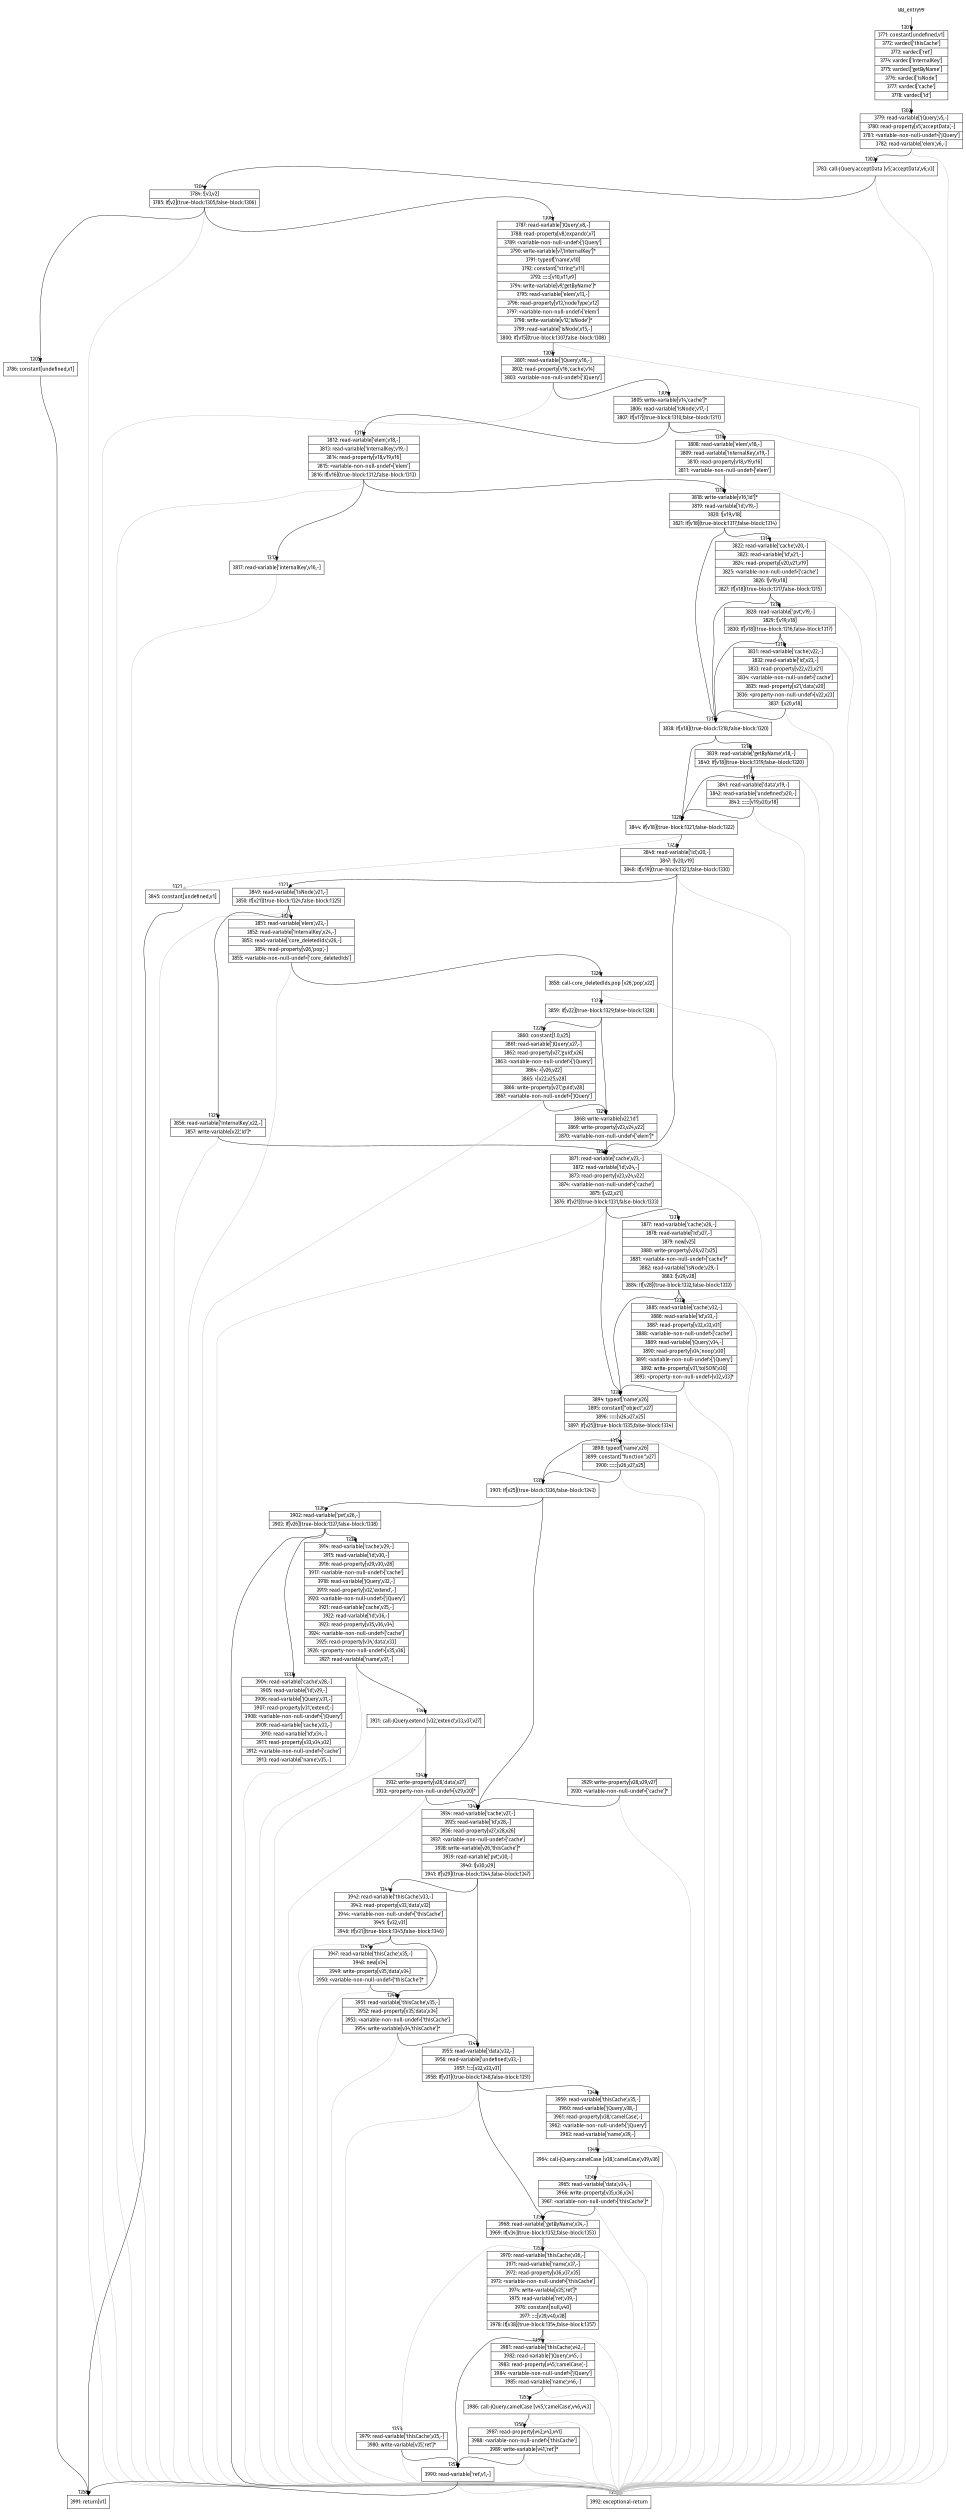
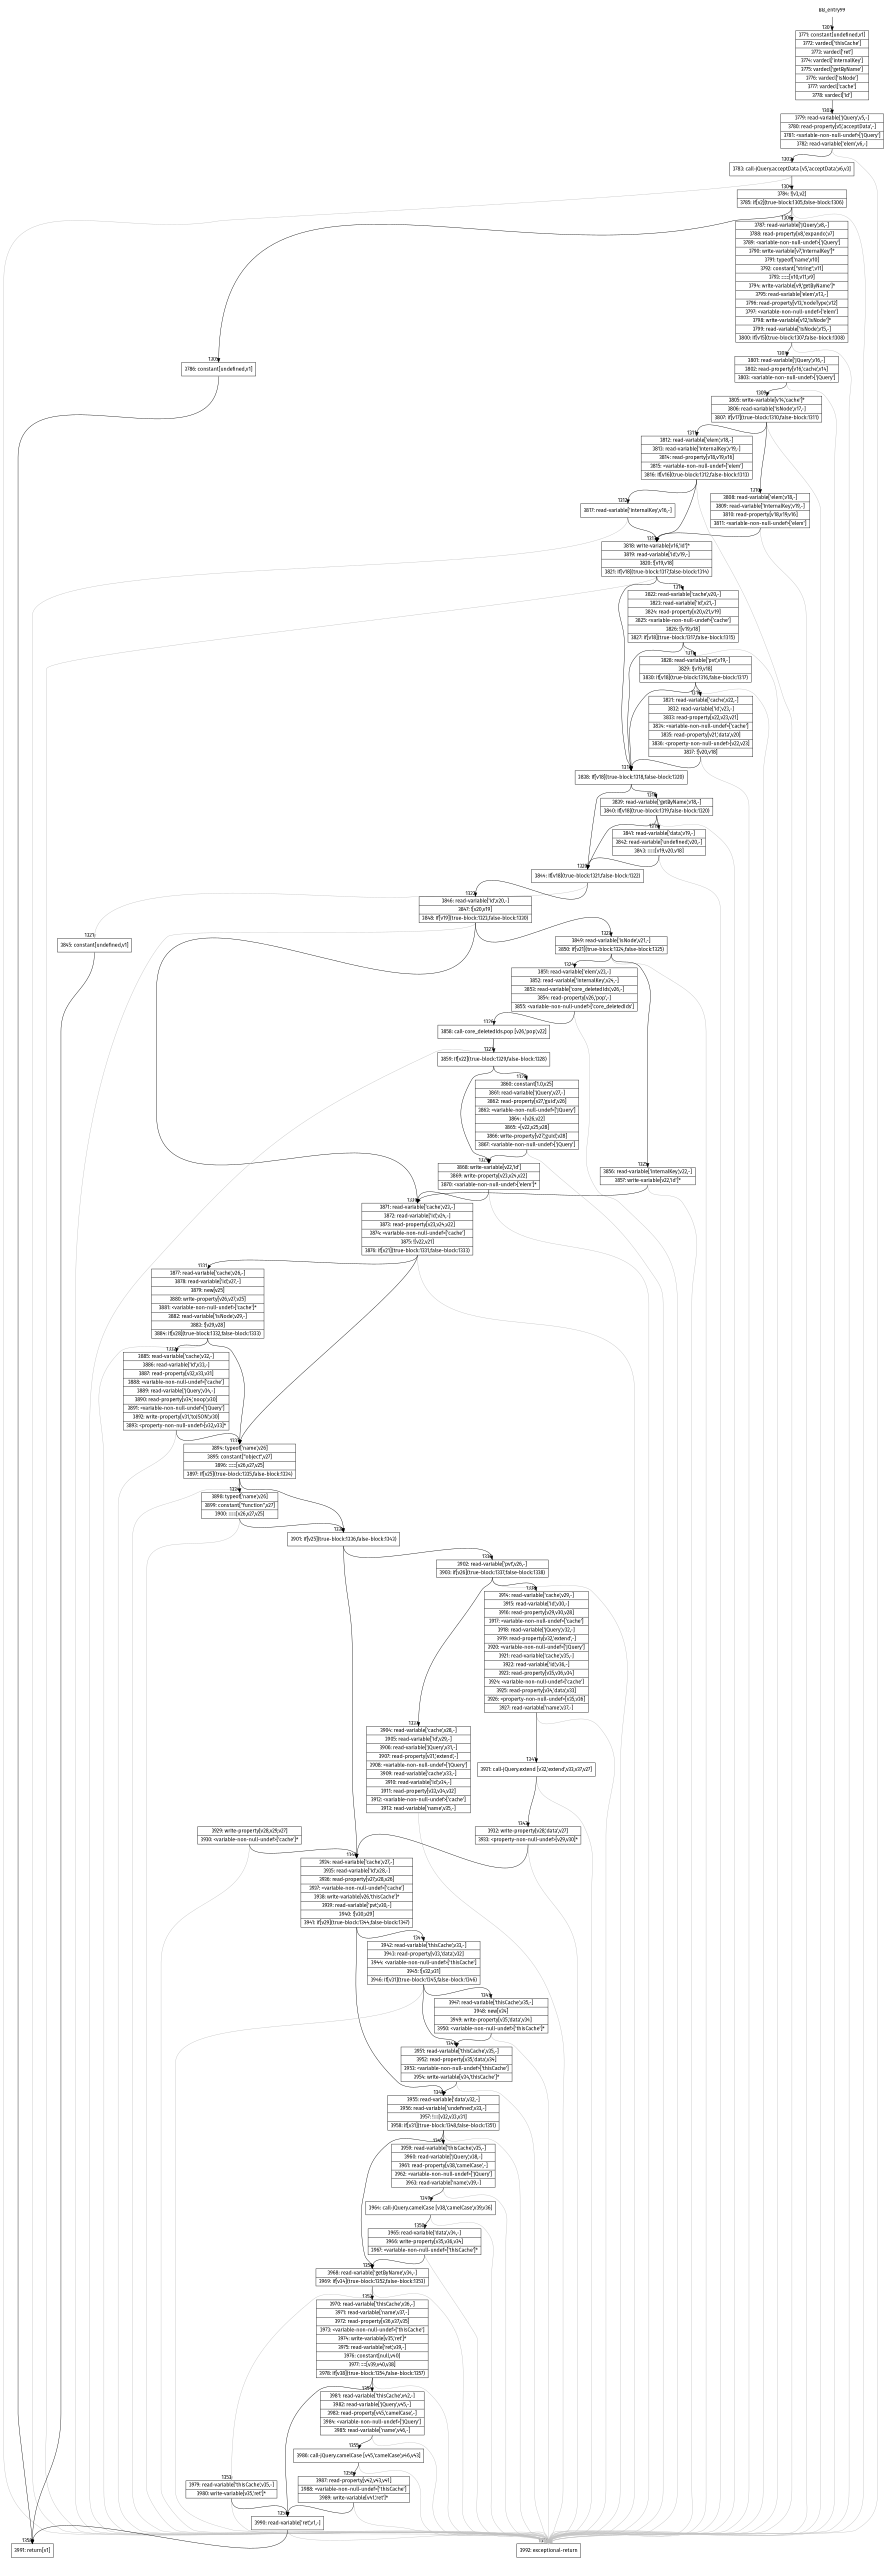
edge "3817: read-variable['internalKey',v16,-]" -> "3818: write-variable[v16,'id']*": added
edge "3902: read-variable['pvt',v26,-]" -> "3992: exceptional-return": color black -> gray
